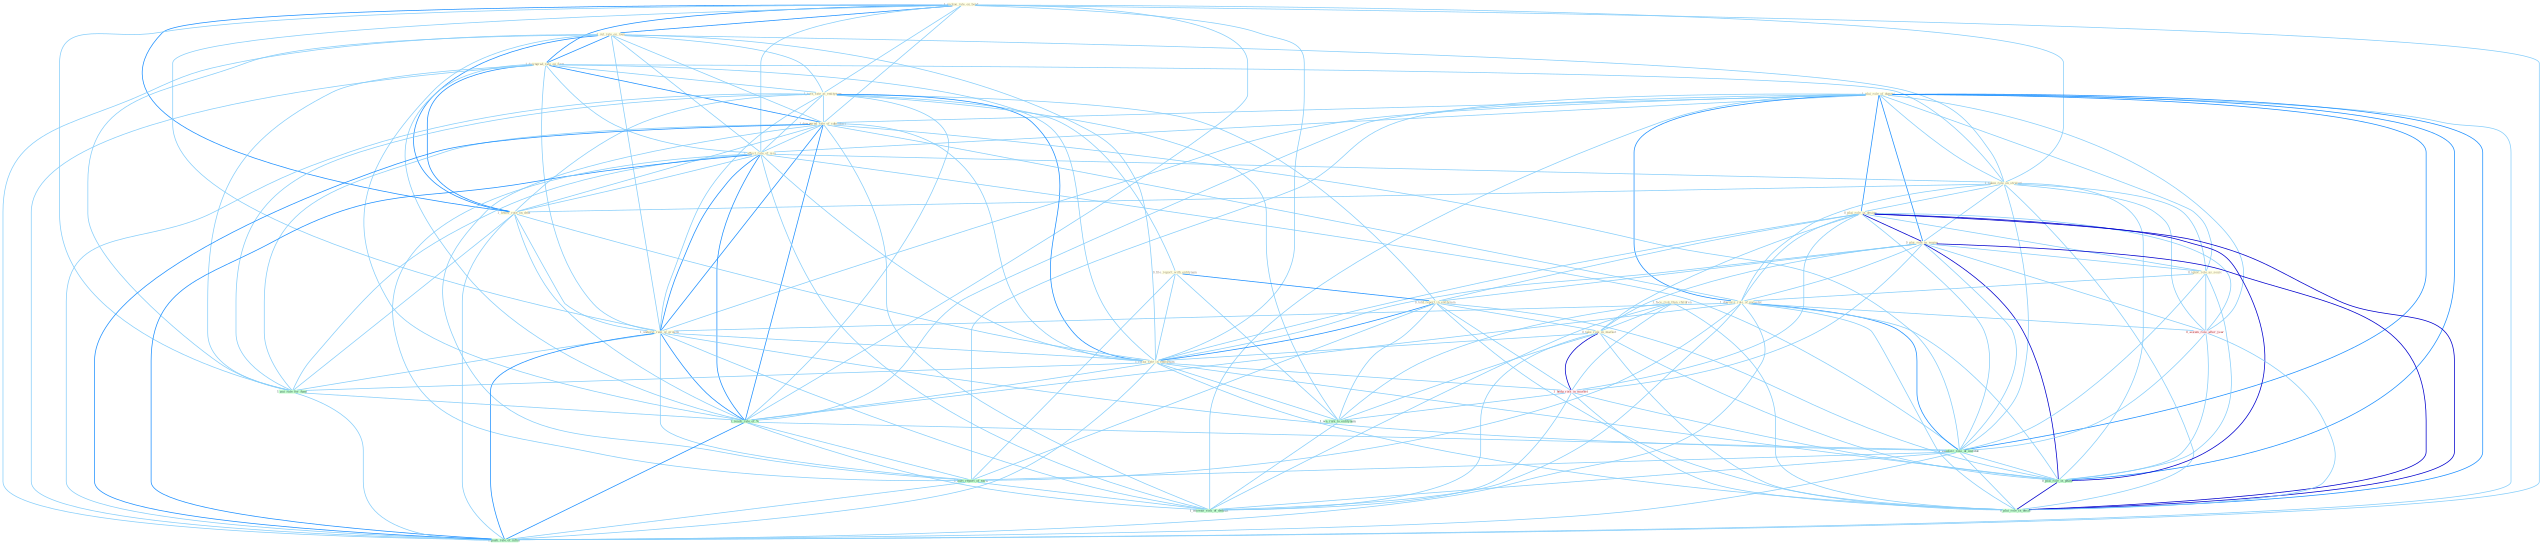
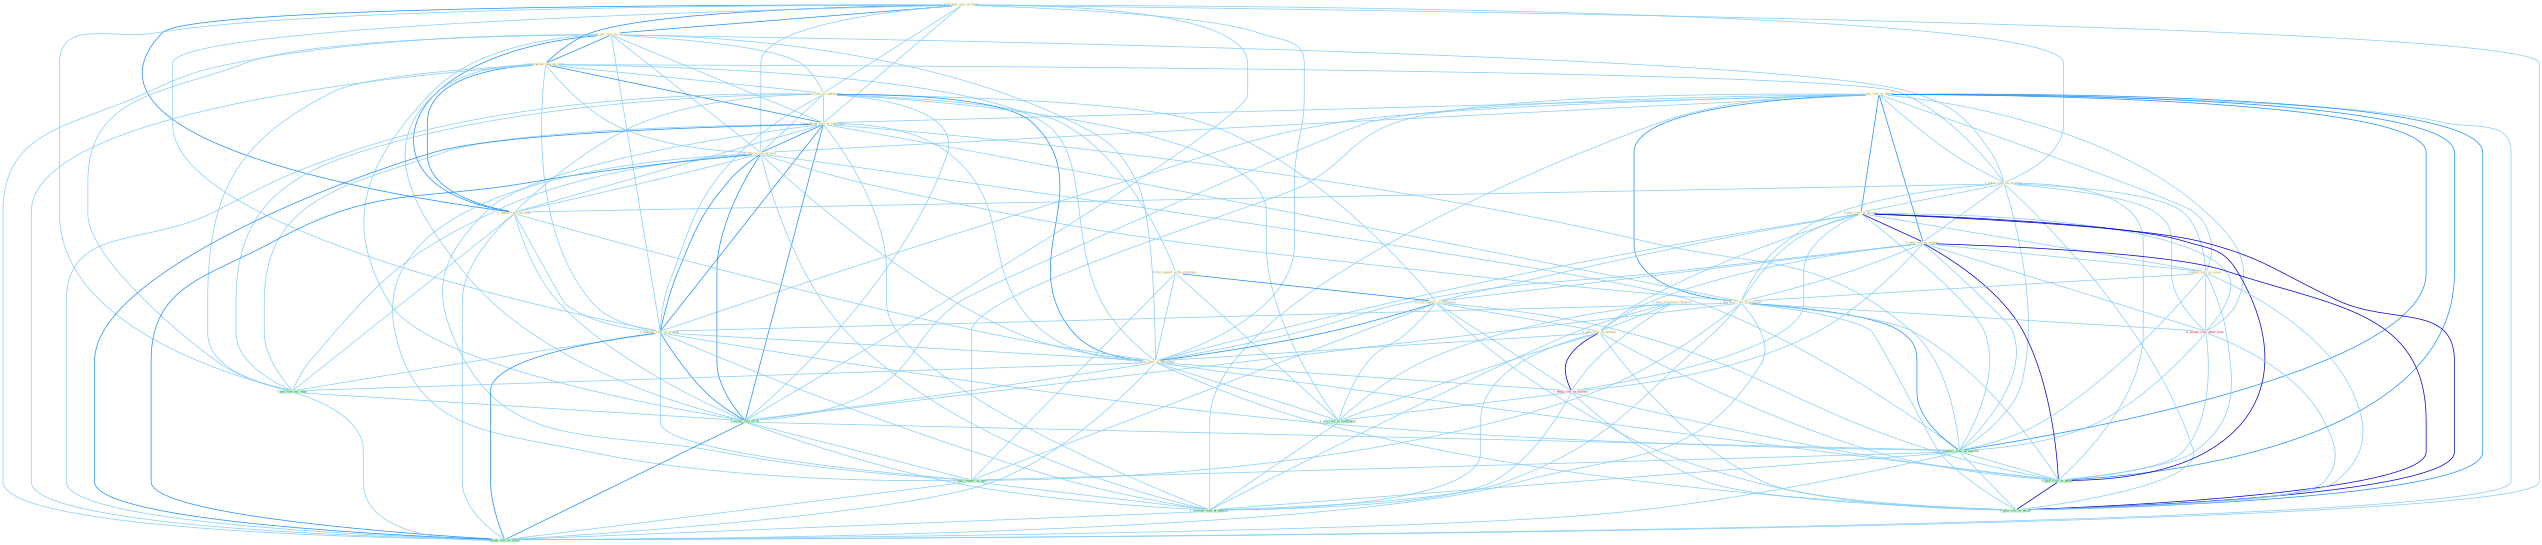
edge "1_downgrad_rate_of_subsidiari" -- "1_affect_rate_of_issu": color #87cefa -> #1e90ff
edge "1_affect_rate_of_issu" -- "1_taken_role_on_strategi": now "1_affect_rate_of_issu" -- "1_downsiz_role_of_parastat"
edge "1_face_risk_than_children" -- "0_plai_role_in_decis": now "0_ignor_role_as_sourc" -- "0_plai_role_in_decis"
edge "1_increas_risk_of_default" -- "1_push_rate_of_inflat": added
